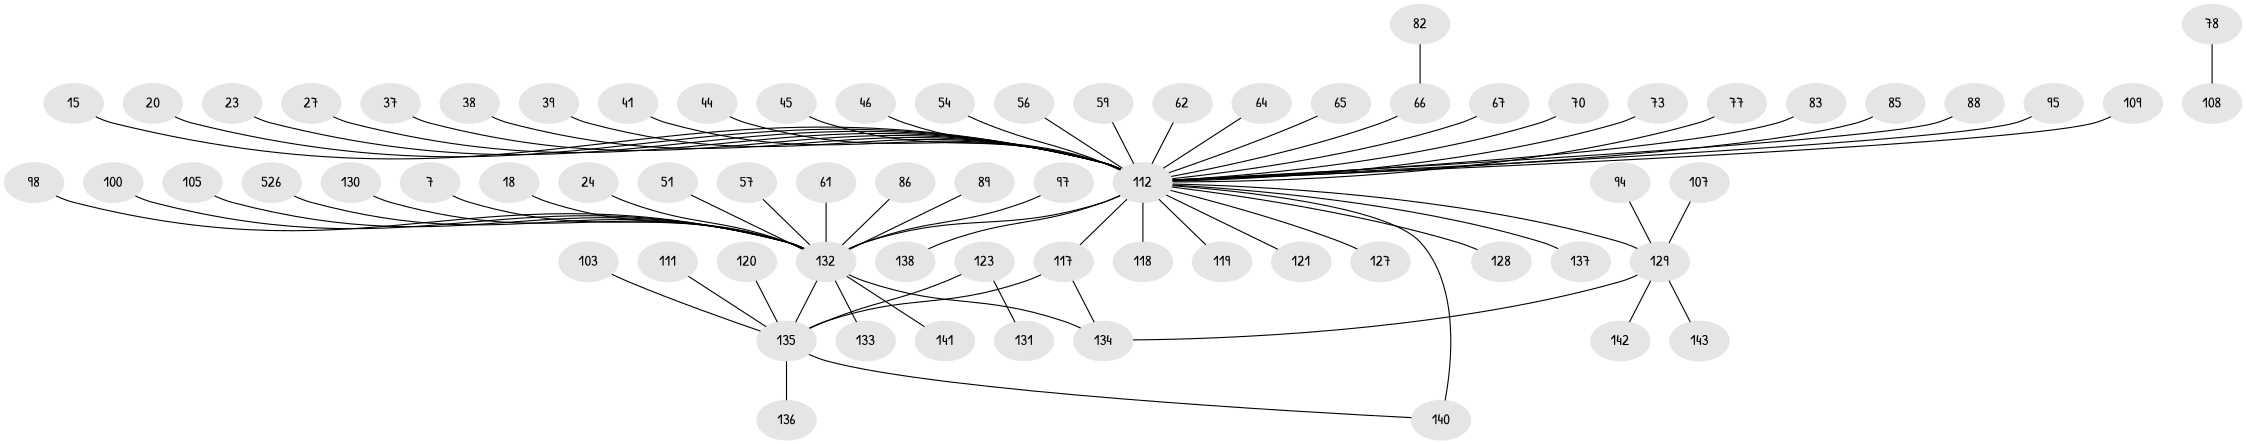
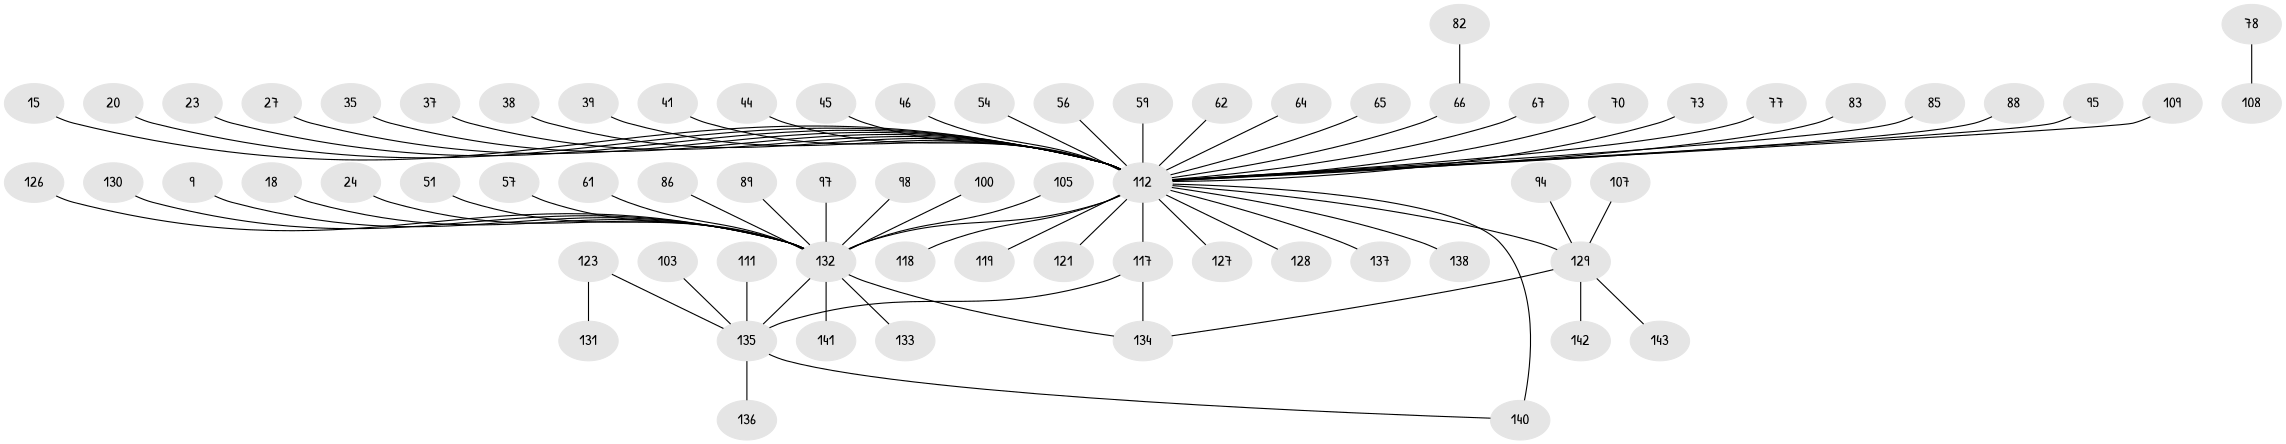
node "35": added
node "526": label "526" -> "126"
node "7": label "7" -> "9"
node "120": removed
